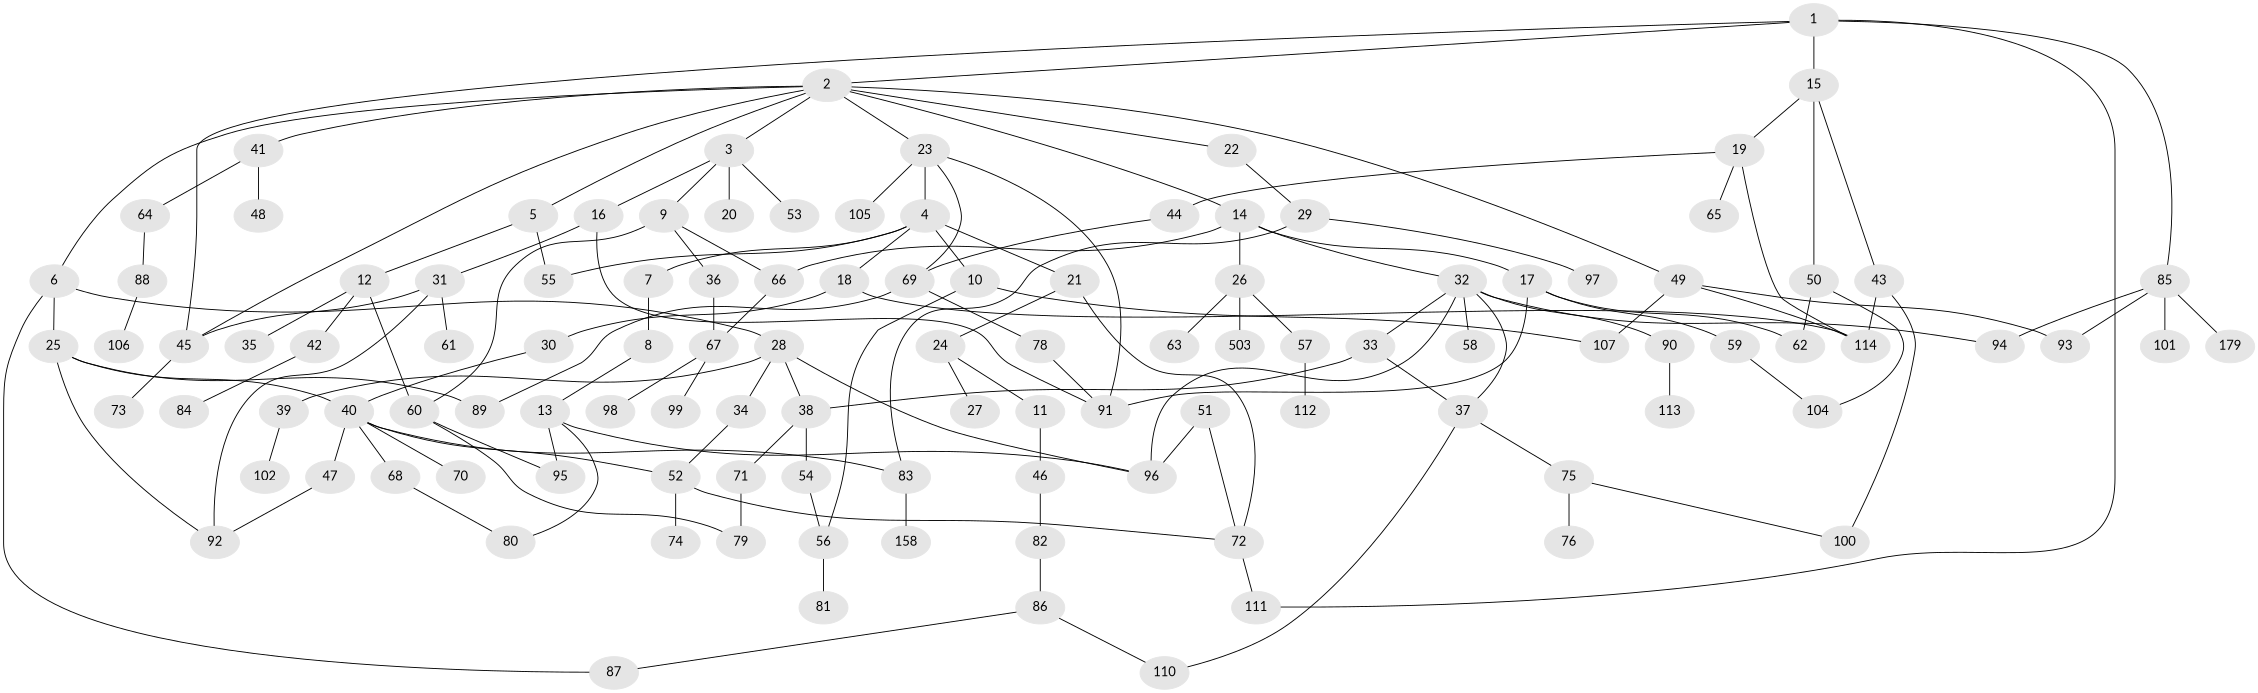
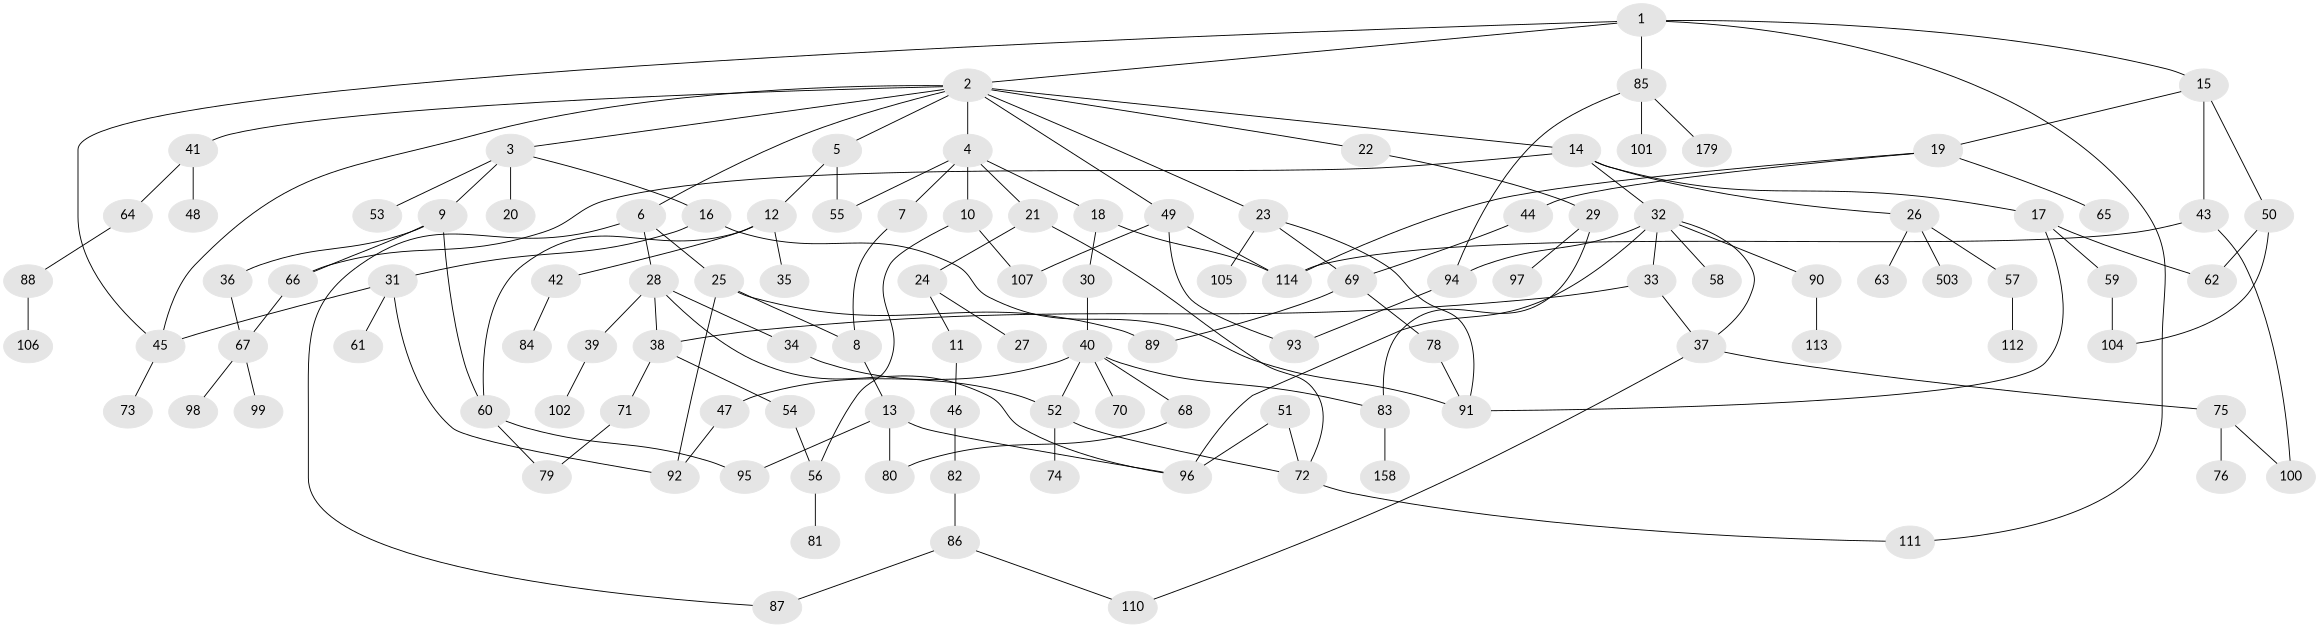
edge "23" -- "4": now "2" -- "4"
edge "85" -- "93": now "94" -- "93"
edge "25" -- "40": now "25" -- "8"
